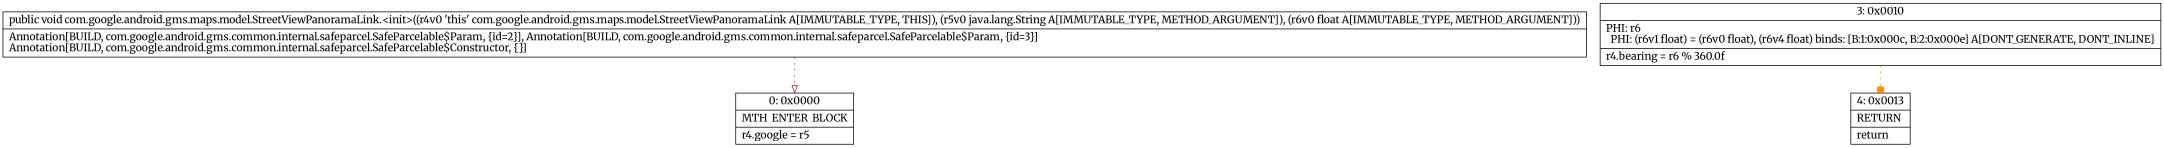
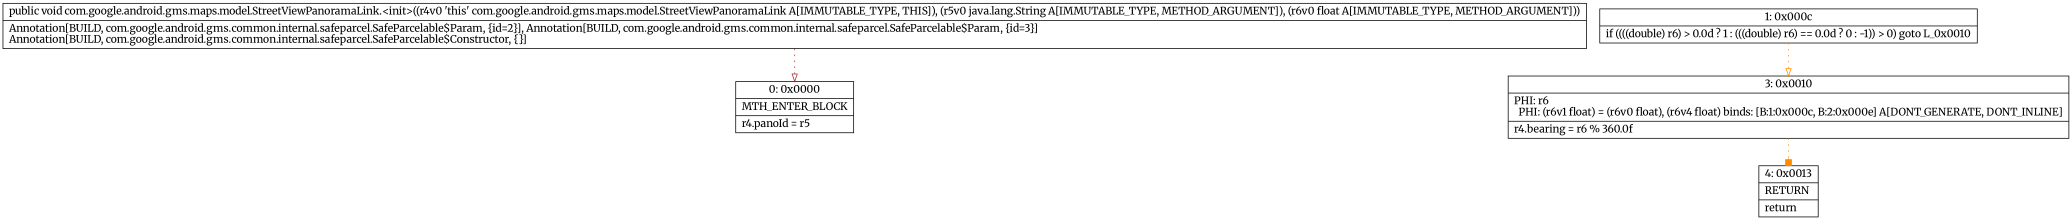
node "1: 0x000c": added
node "0: 0x0000": text "r4.google = r5" -> "r4.panoId = r5"
